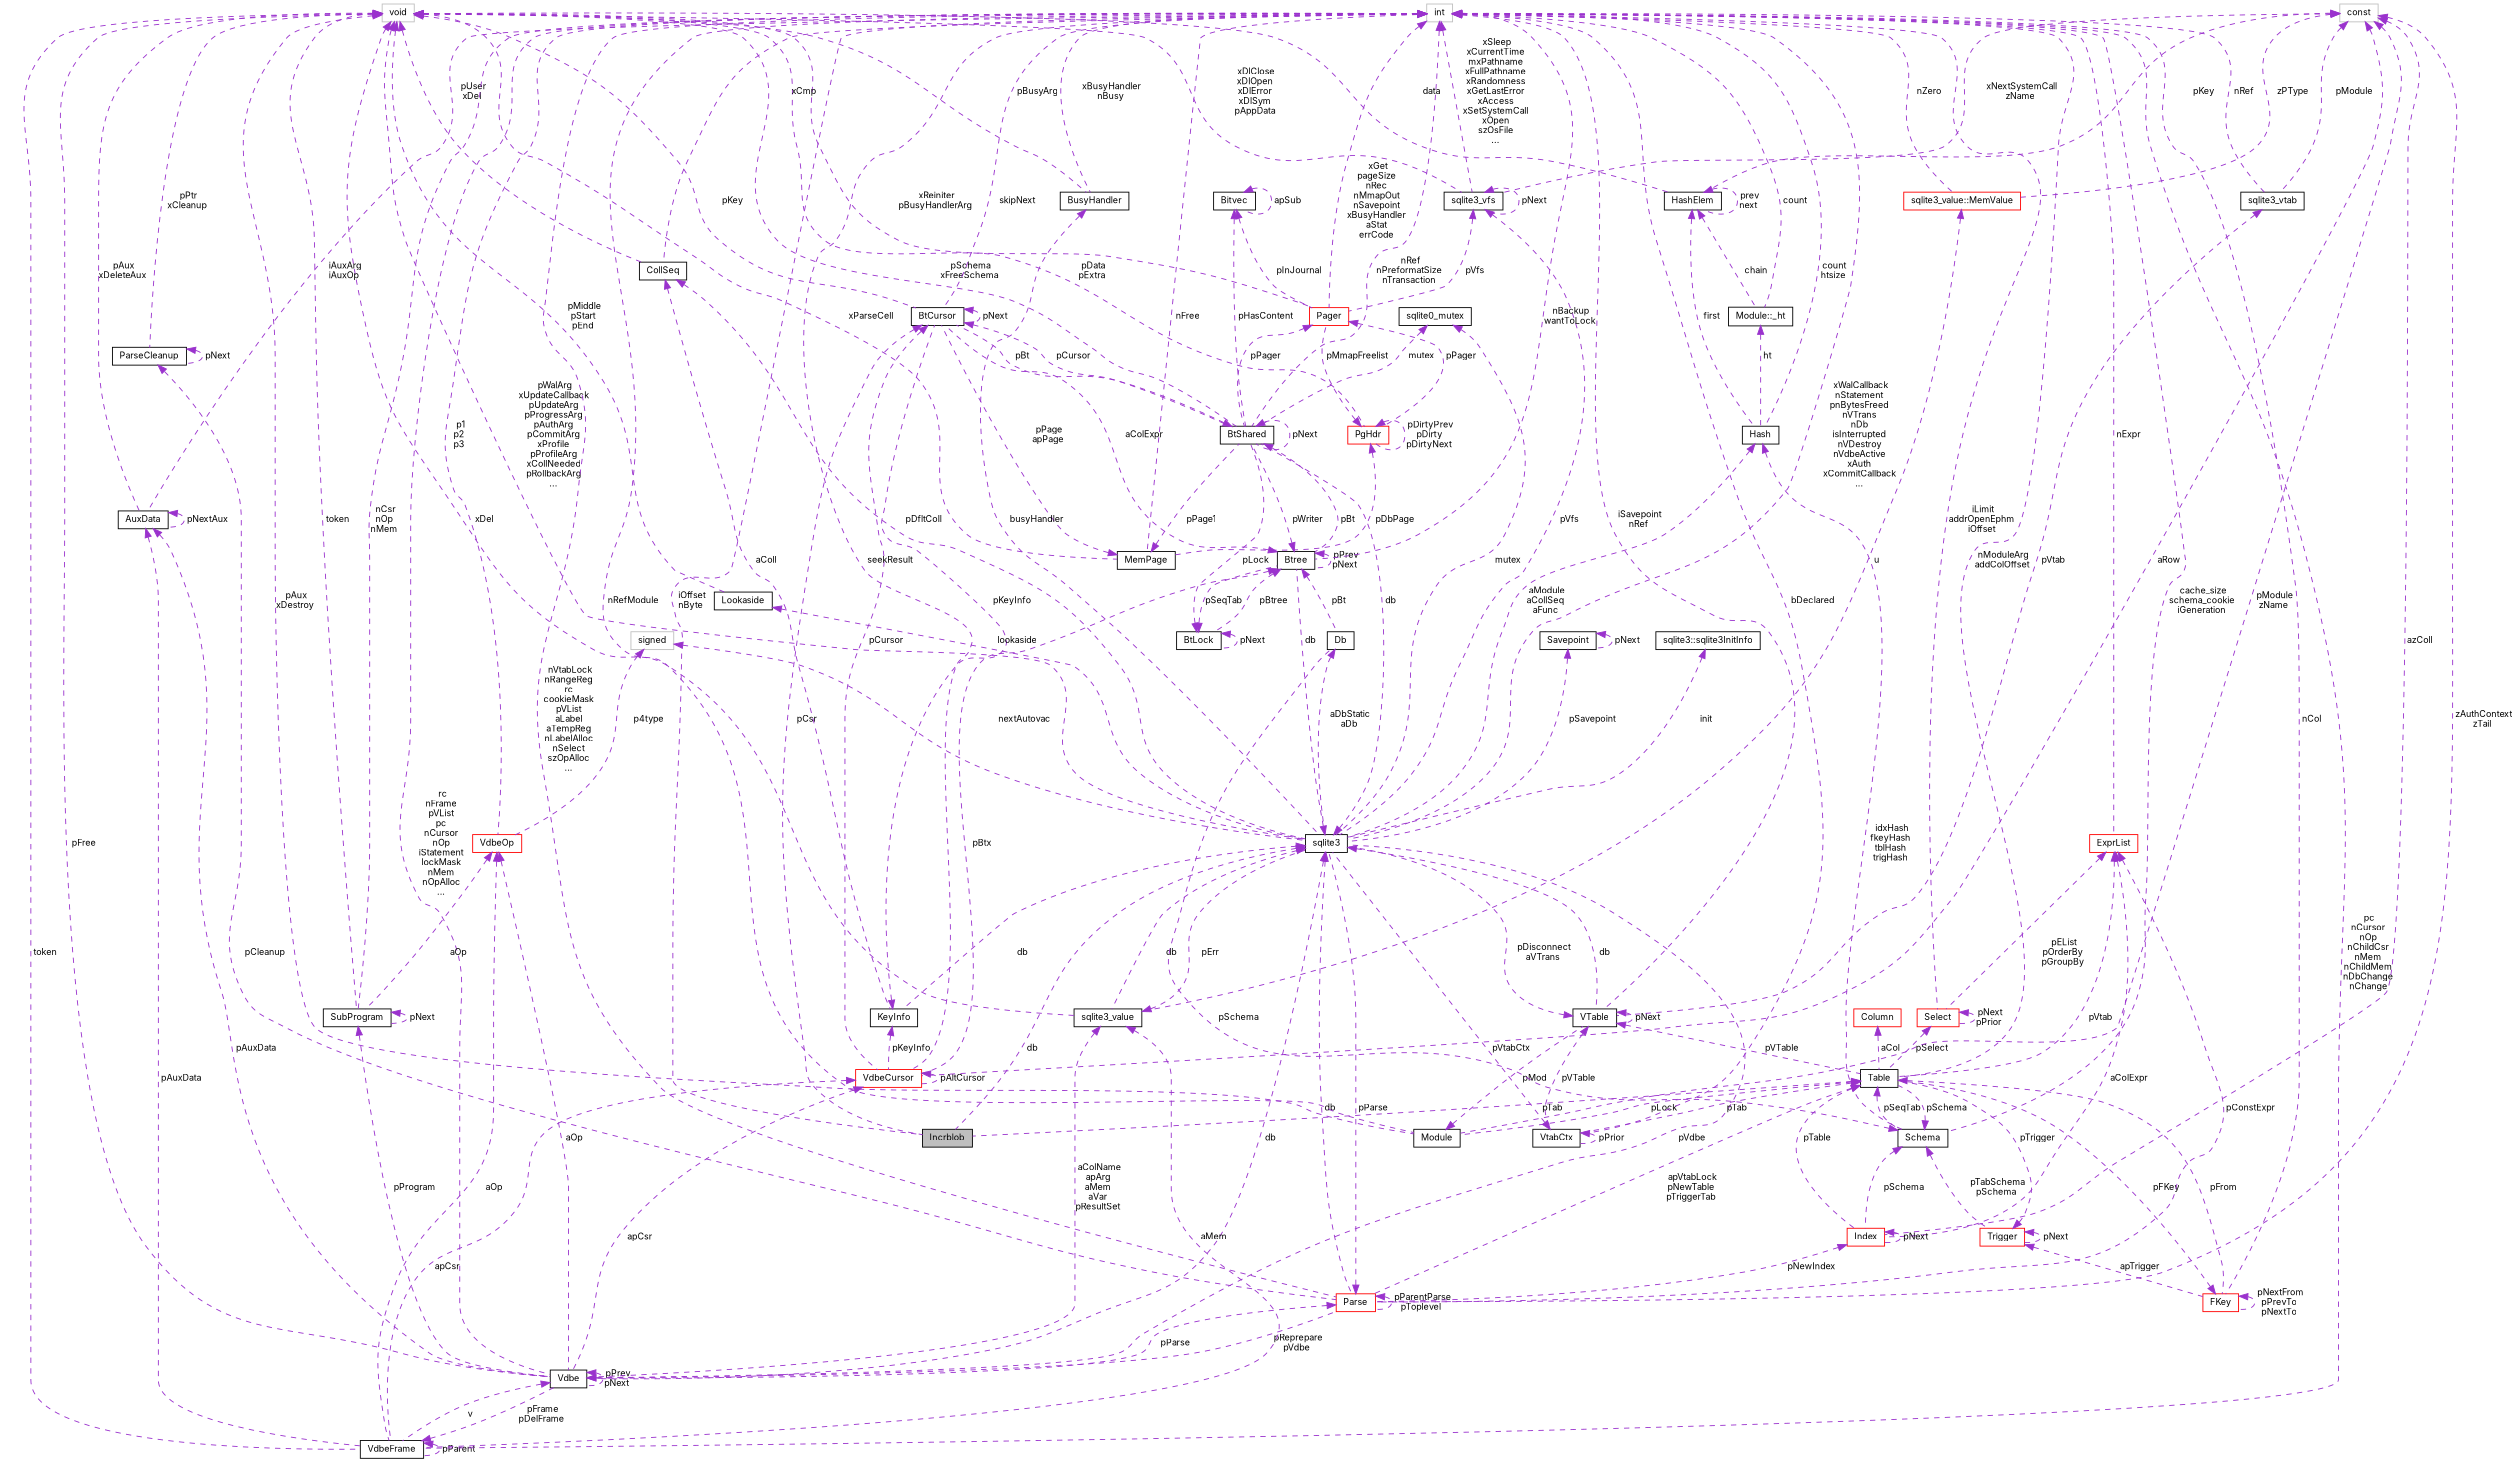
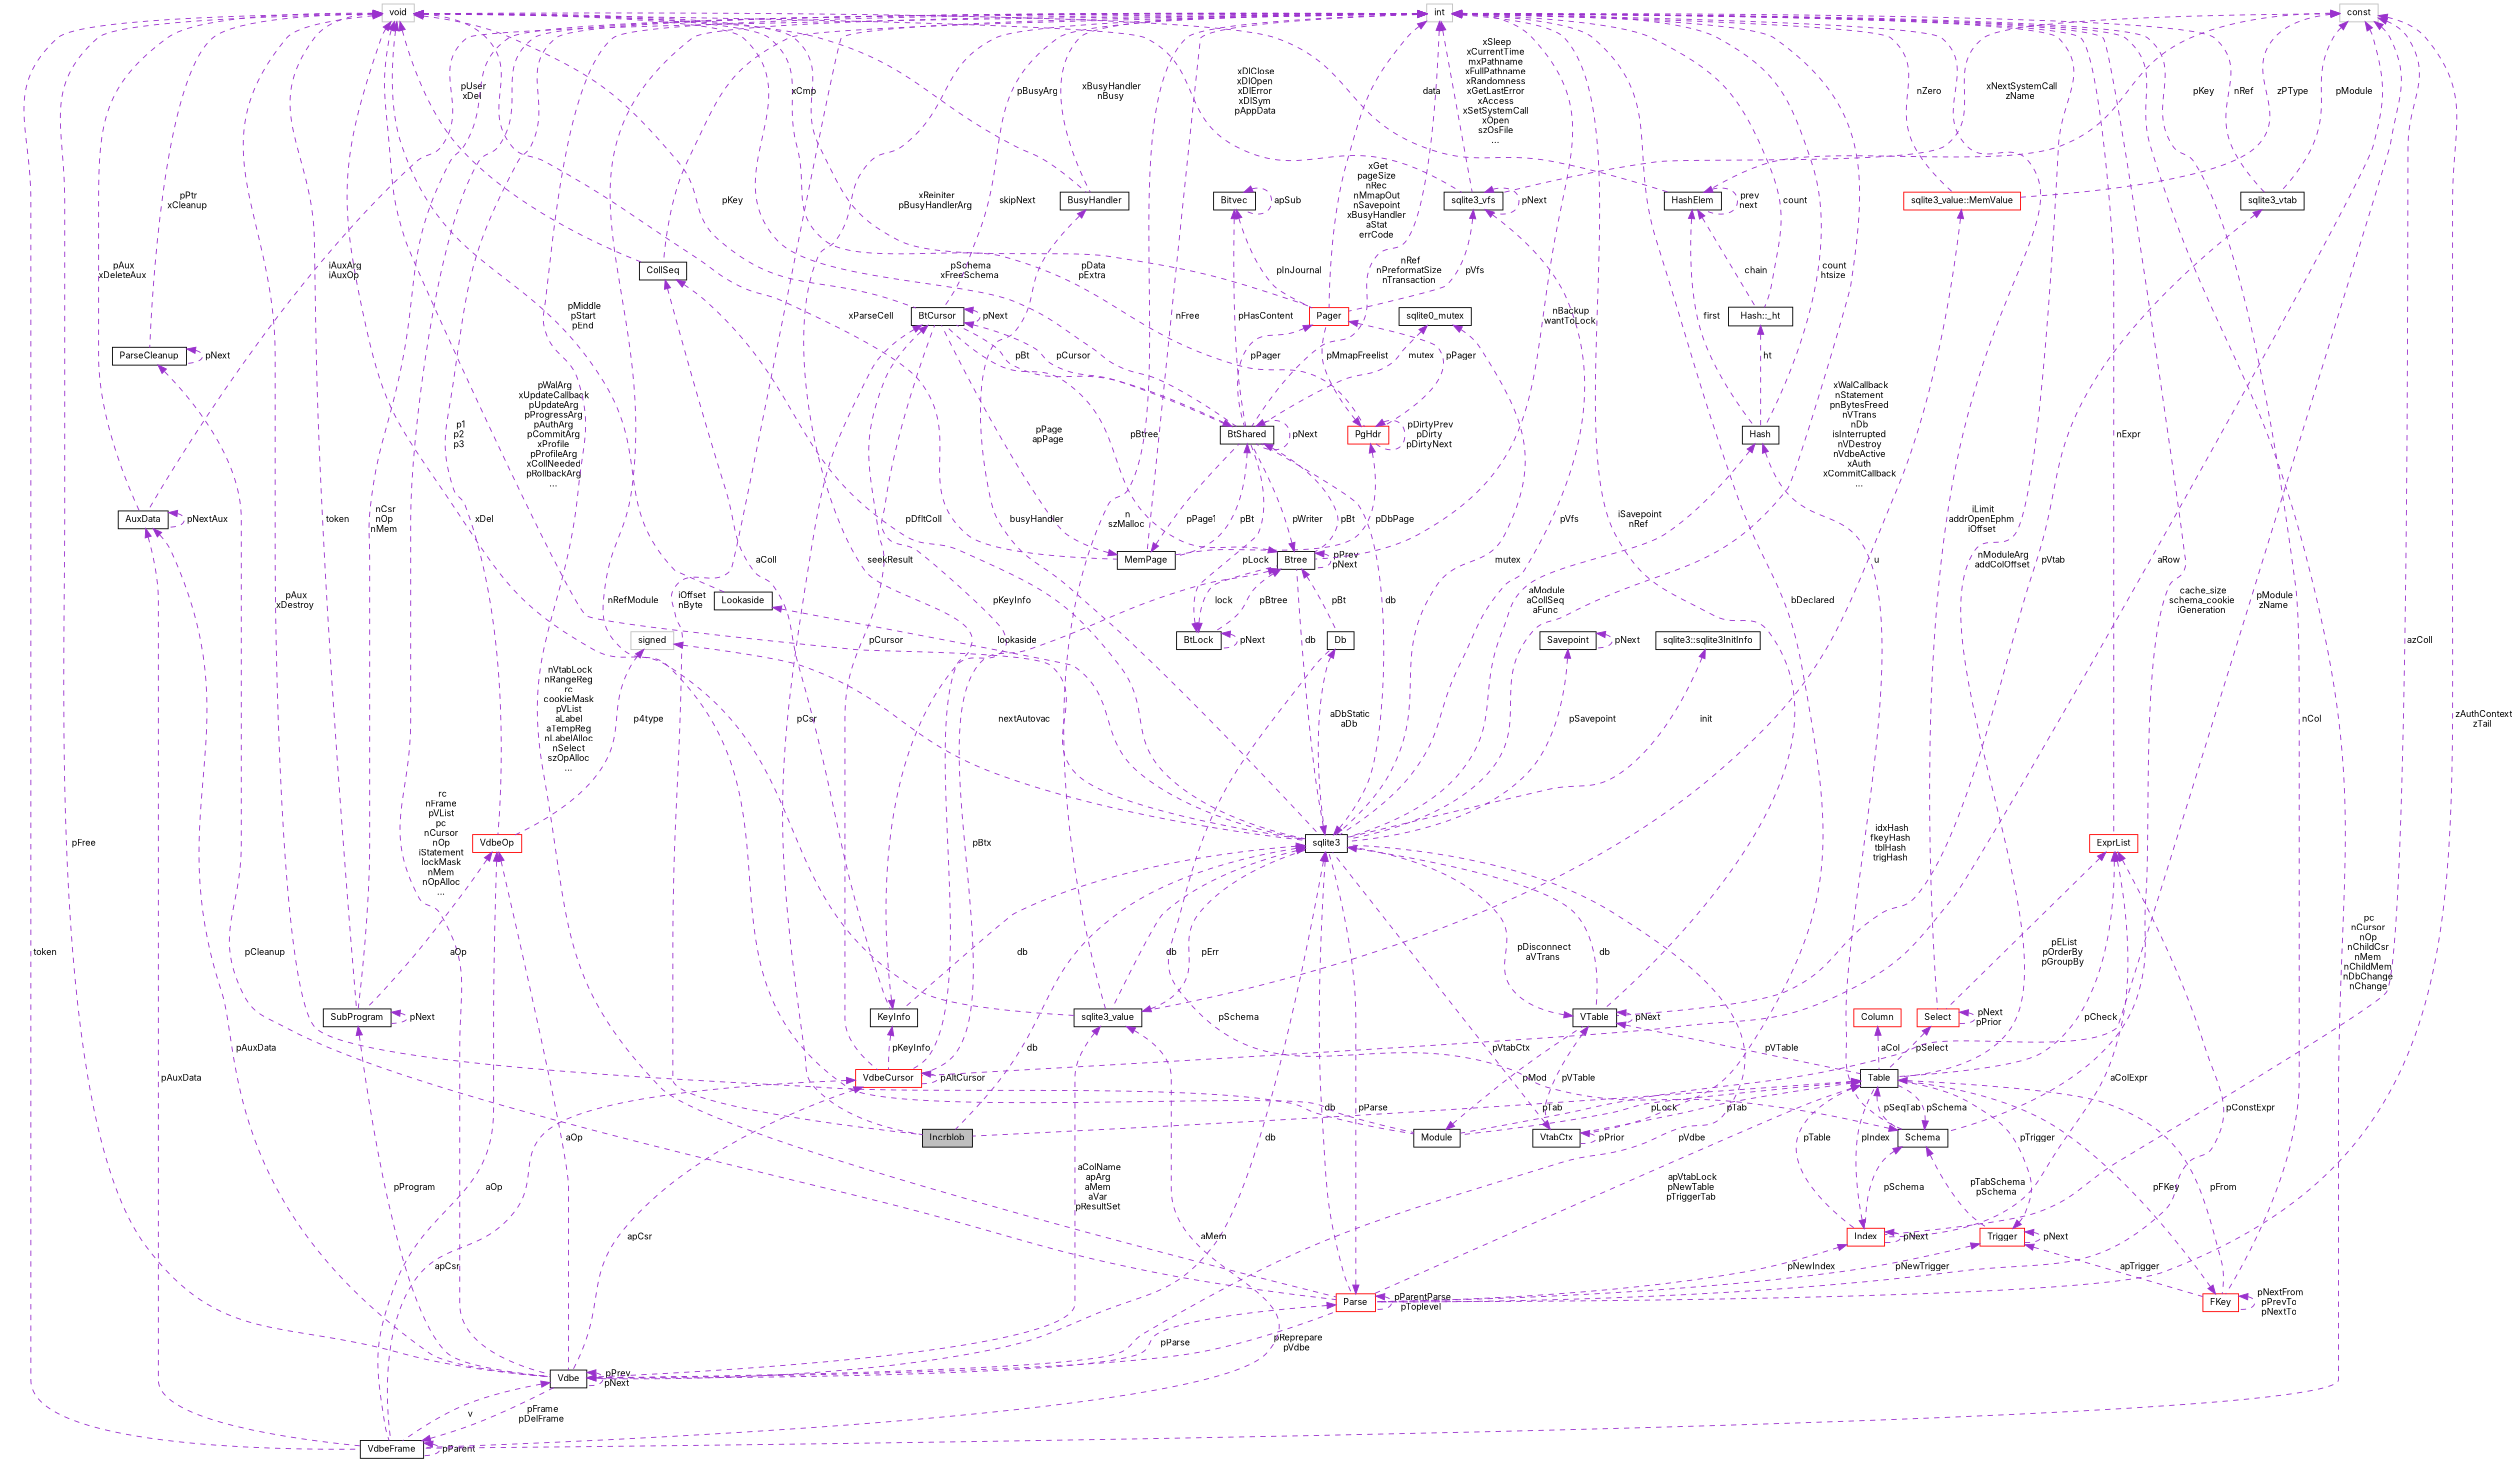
node "Module::_ht": label "Module::_ht" -> "Hash::_ht"
edge "sqlite3_value" -> "int": added, label "n szMalloc"
edge "BtCursor" -> "Btree": label " aColExpr" -> " pBtree"
edge "MemPage" -> "BtShared": added, label "pBt"
edge "Btree" -> "BtLock": label " pSeqTab" -> " lock"
edge "Table" -> "ExprList": label " pVtab" -> " pCheck"
edge "Table" -> "Index": added, label "pIndex"
edge "Parse" -> "Trigger": added, label "pNewTrigger"
